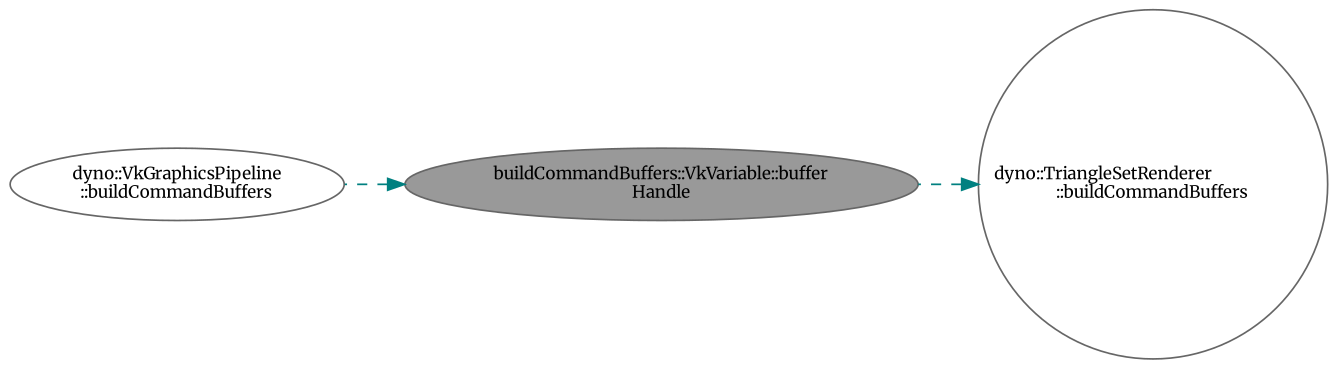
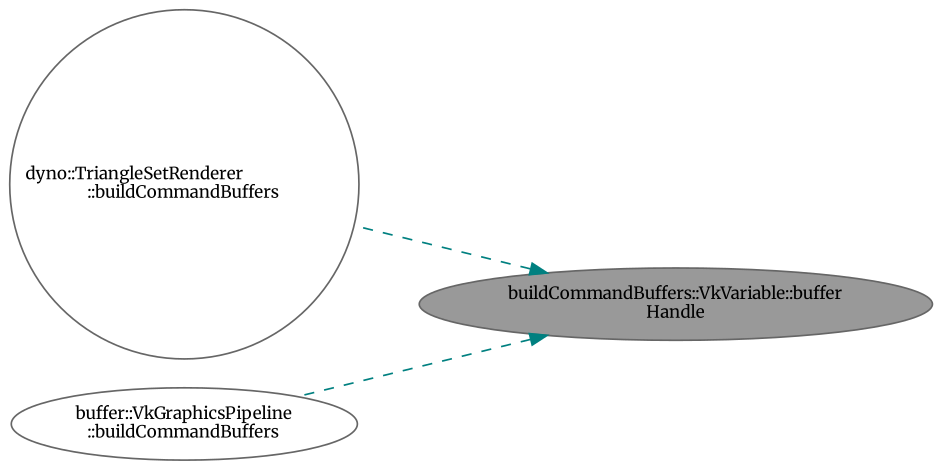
node "dyno::VkGraphicsPipeline ::buildCommandBuffers": label "dyno::VkGraphicsPipeline ::buildCommandBuffers" -> "buffer::VkGraphicsPipeline ::buildCommandBuffers"
edge "buildCommandBuffers::VkVariable::buffer Handle" -> "dyno::TriangleSetRenderer ::buildCommandBuffers": reversed
